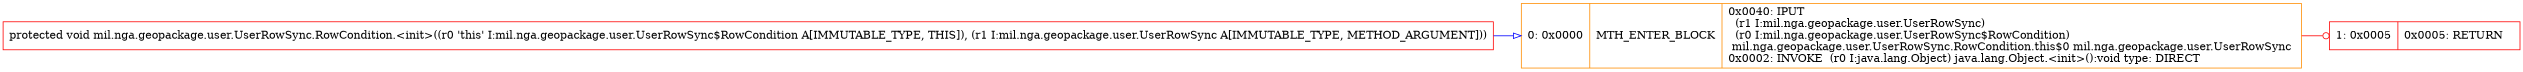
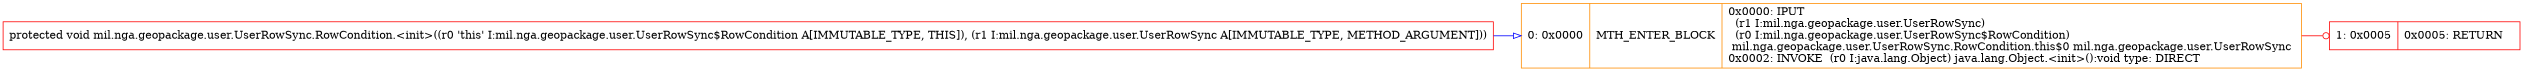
node "0: 0x0000": text "0x0040: IPUT" -> "0x0000: IPUT"
